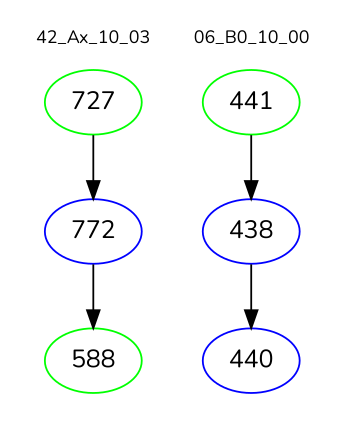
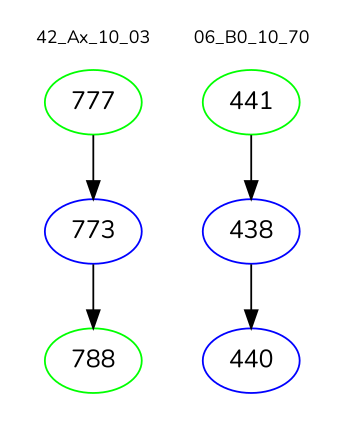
cluster "06_B0_10_00": label "06_B0_10_00" -> "06_B0_10_70"
node "727": label "727" -> "777"
node "772": label "772" -> "773"
node "588": label "588" -> "788"
